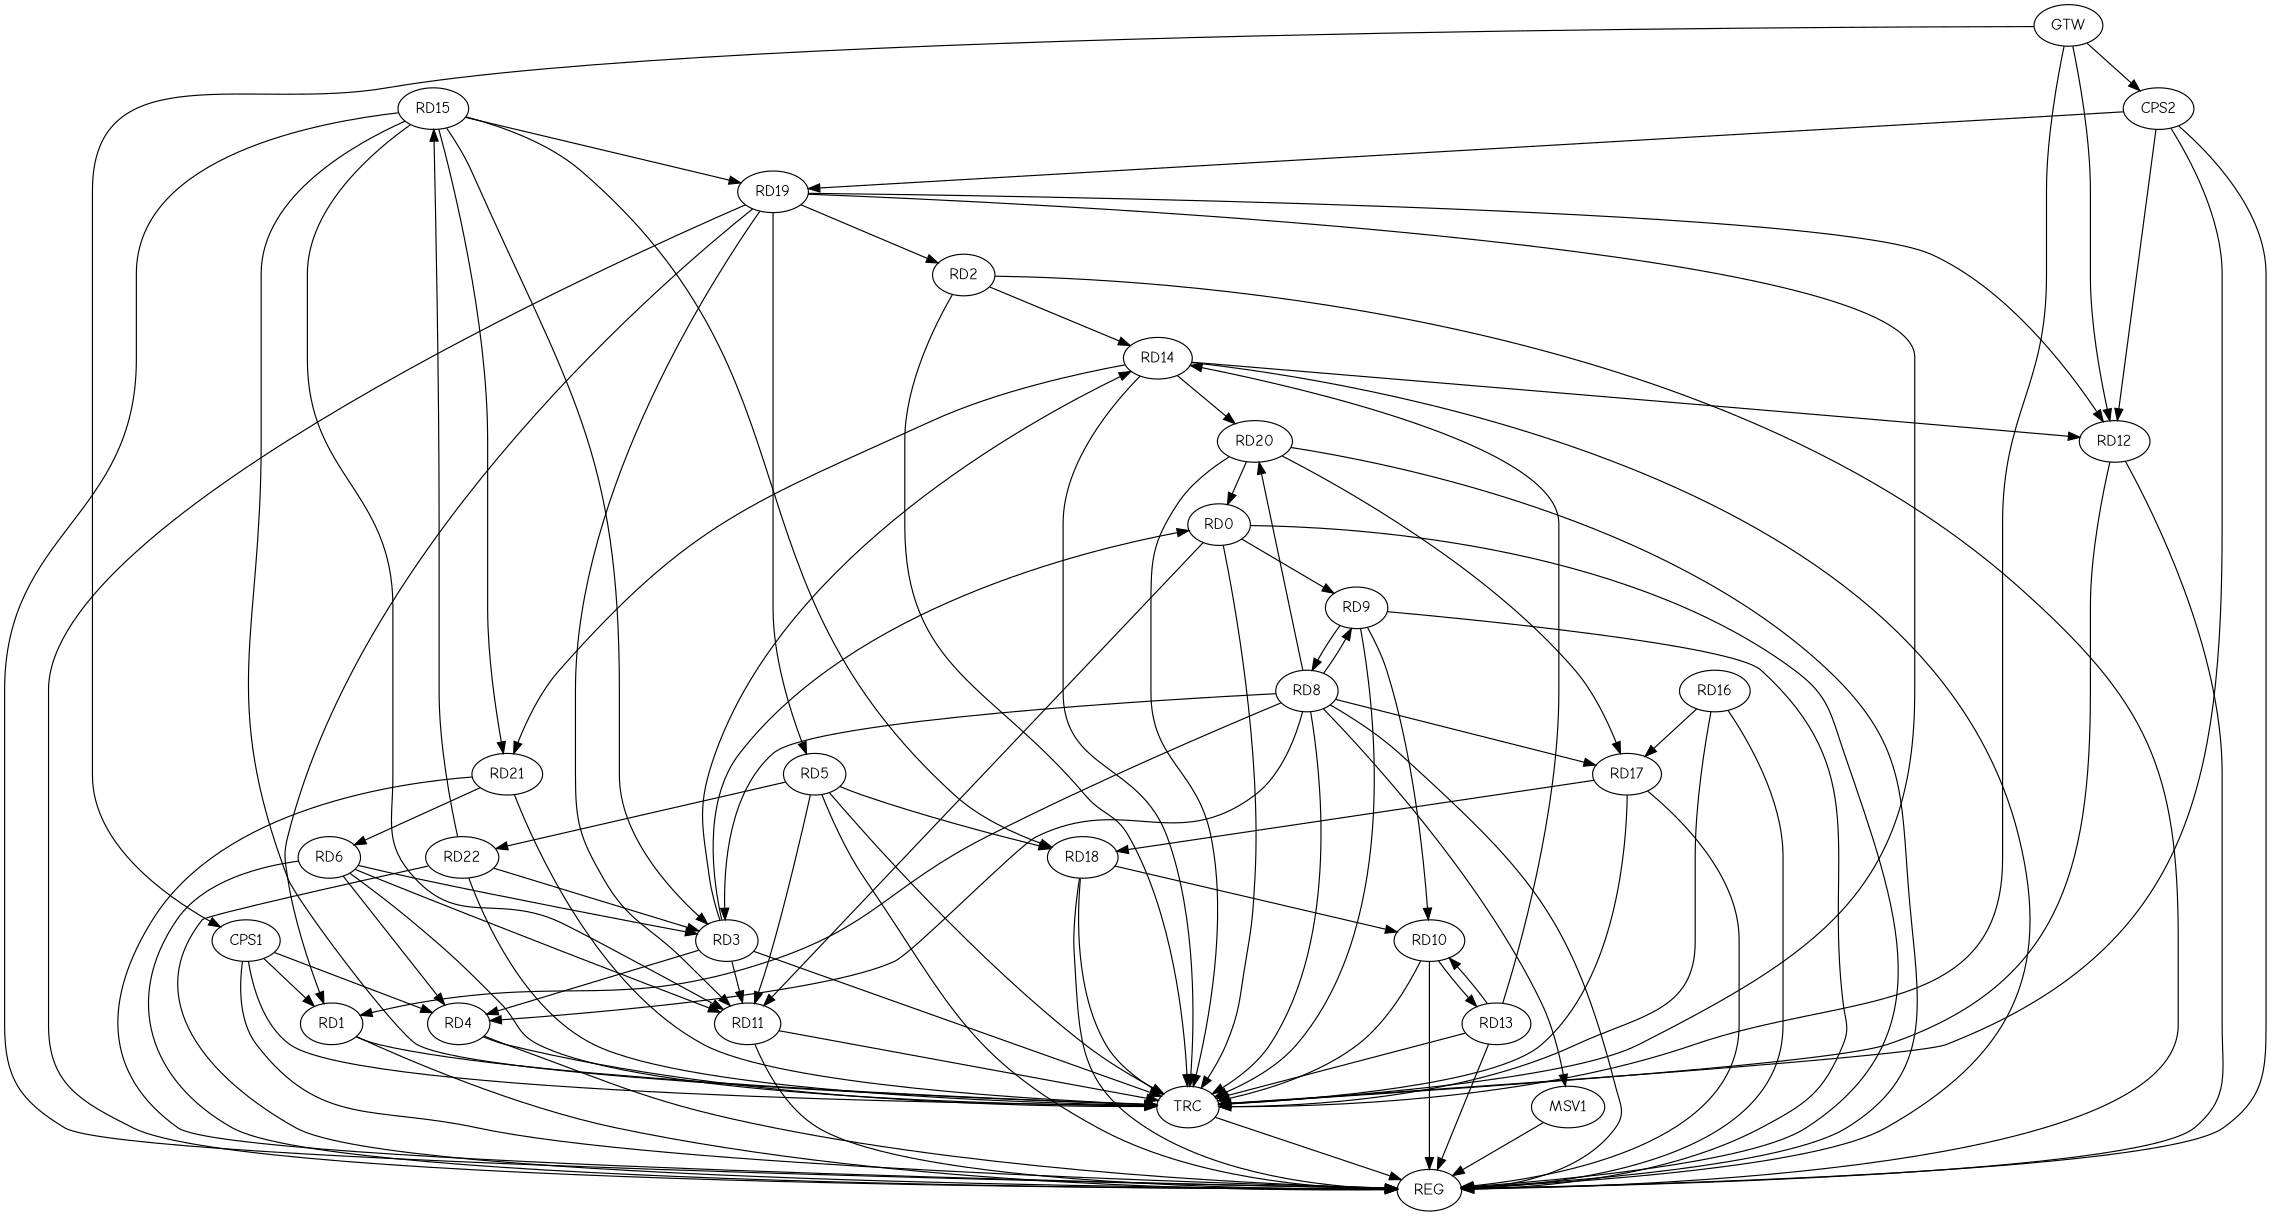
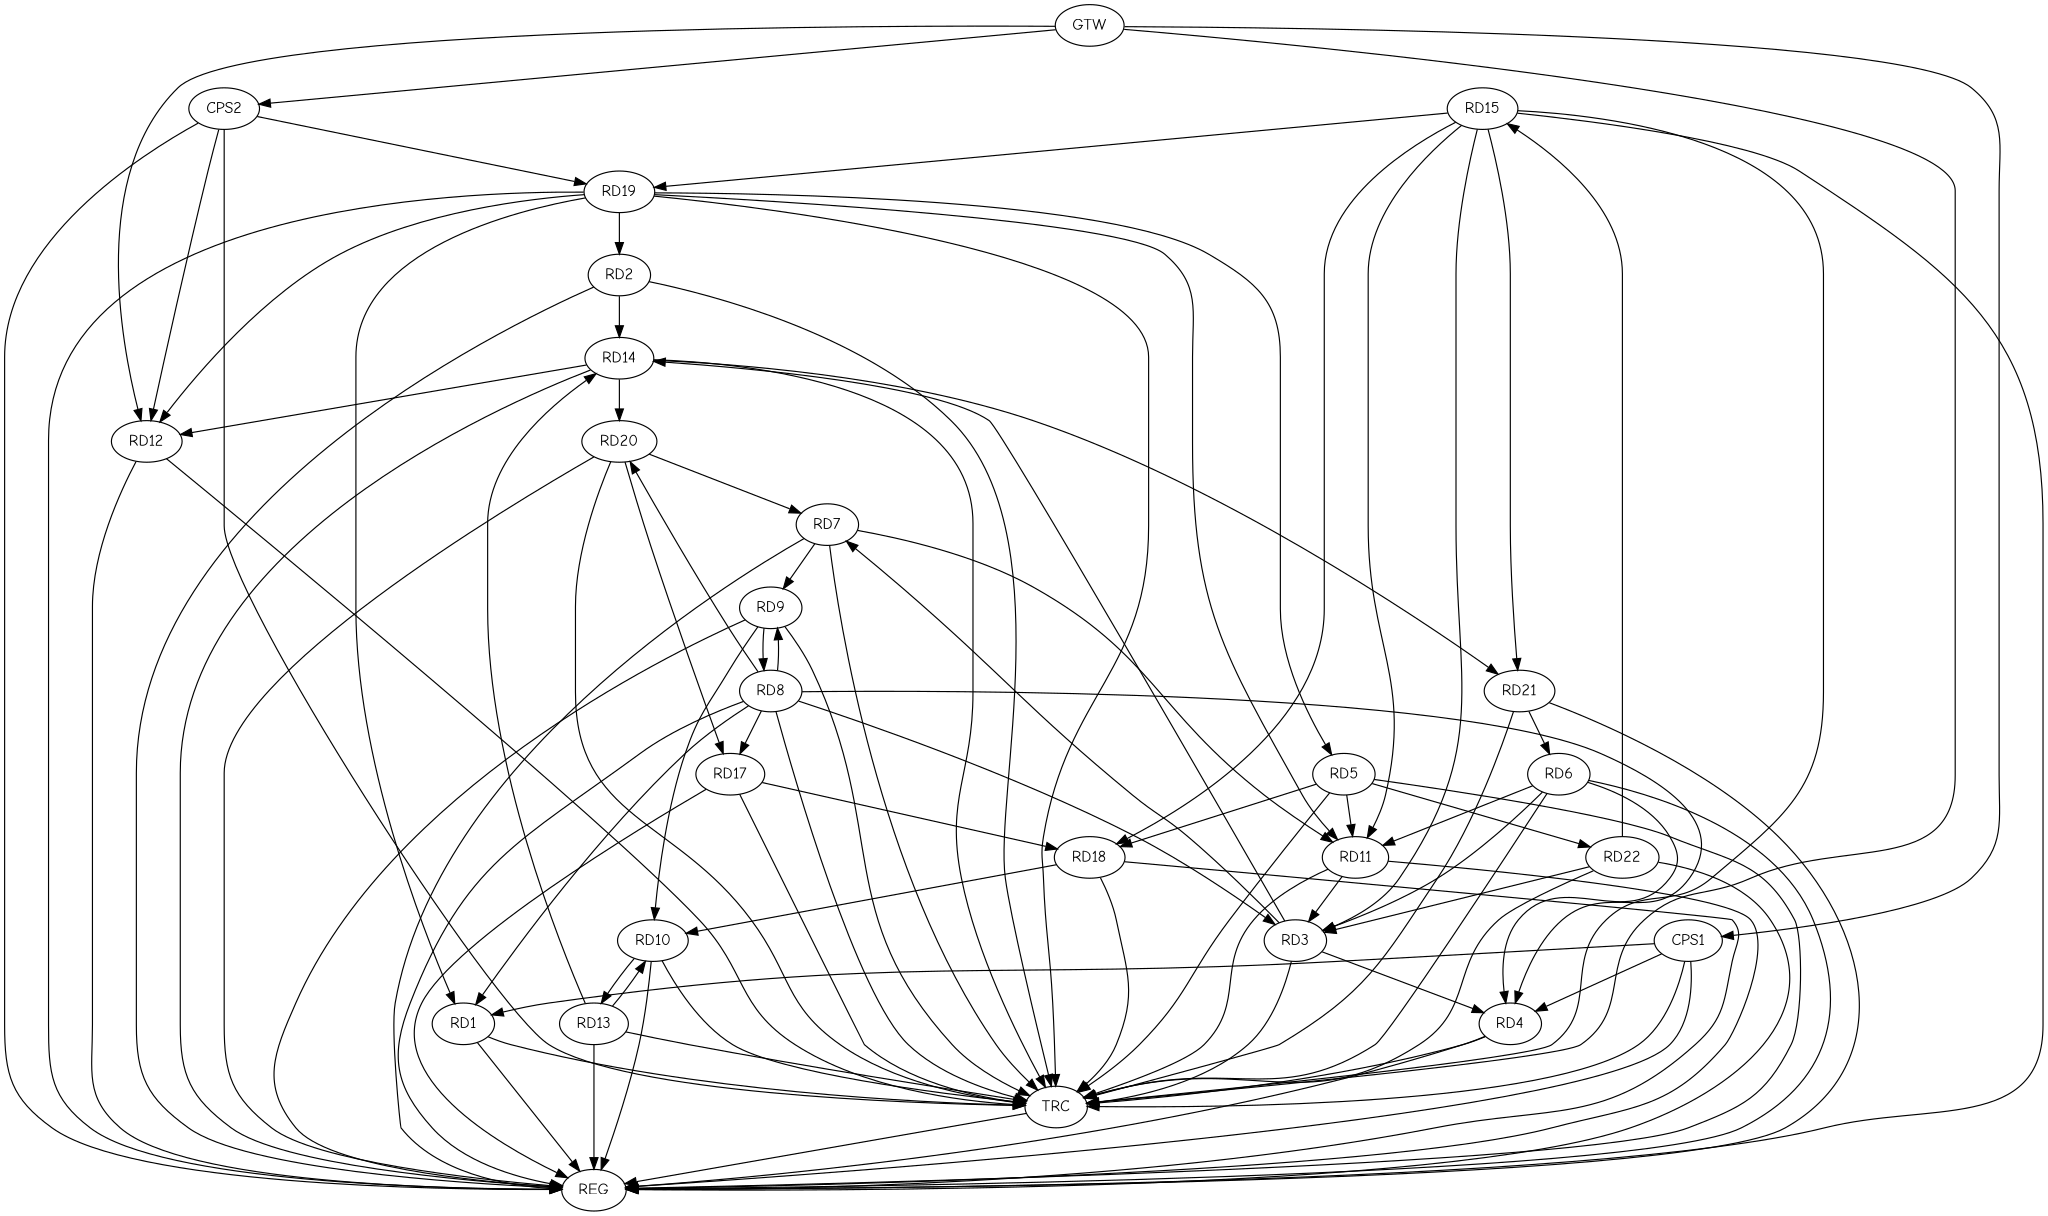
node "RD0": label "RD0" -> "RD7"
node "RD16": removed
edge "RD3" -> "RD11": reversed
node "MSV1": removed
